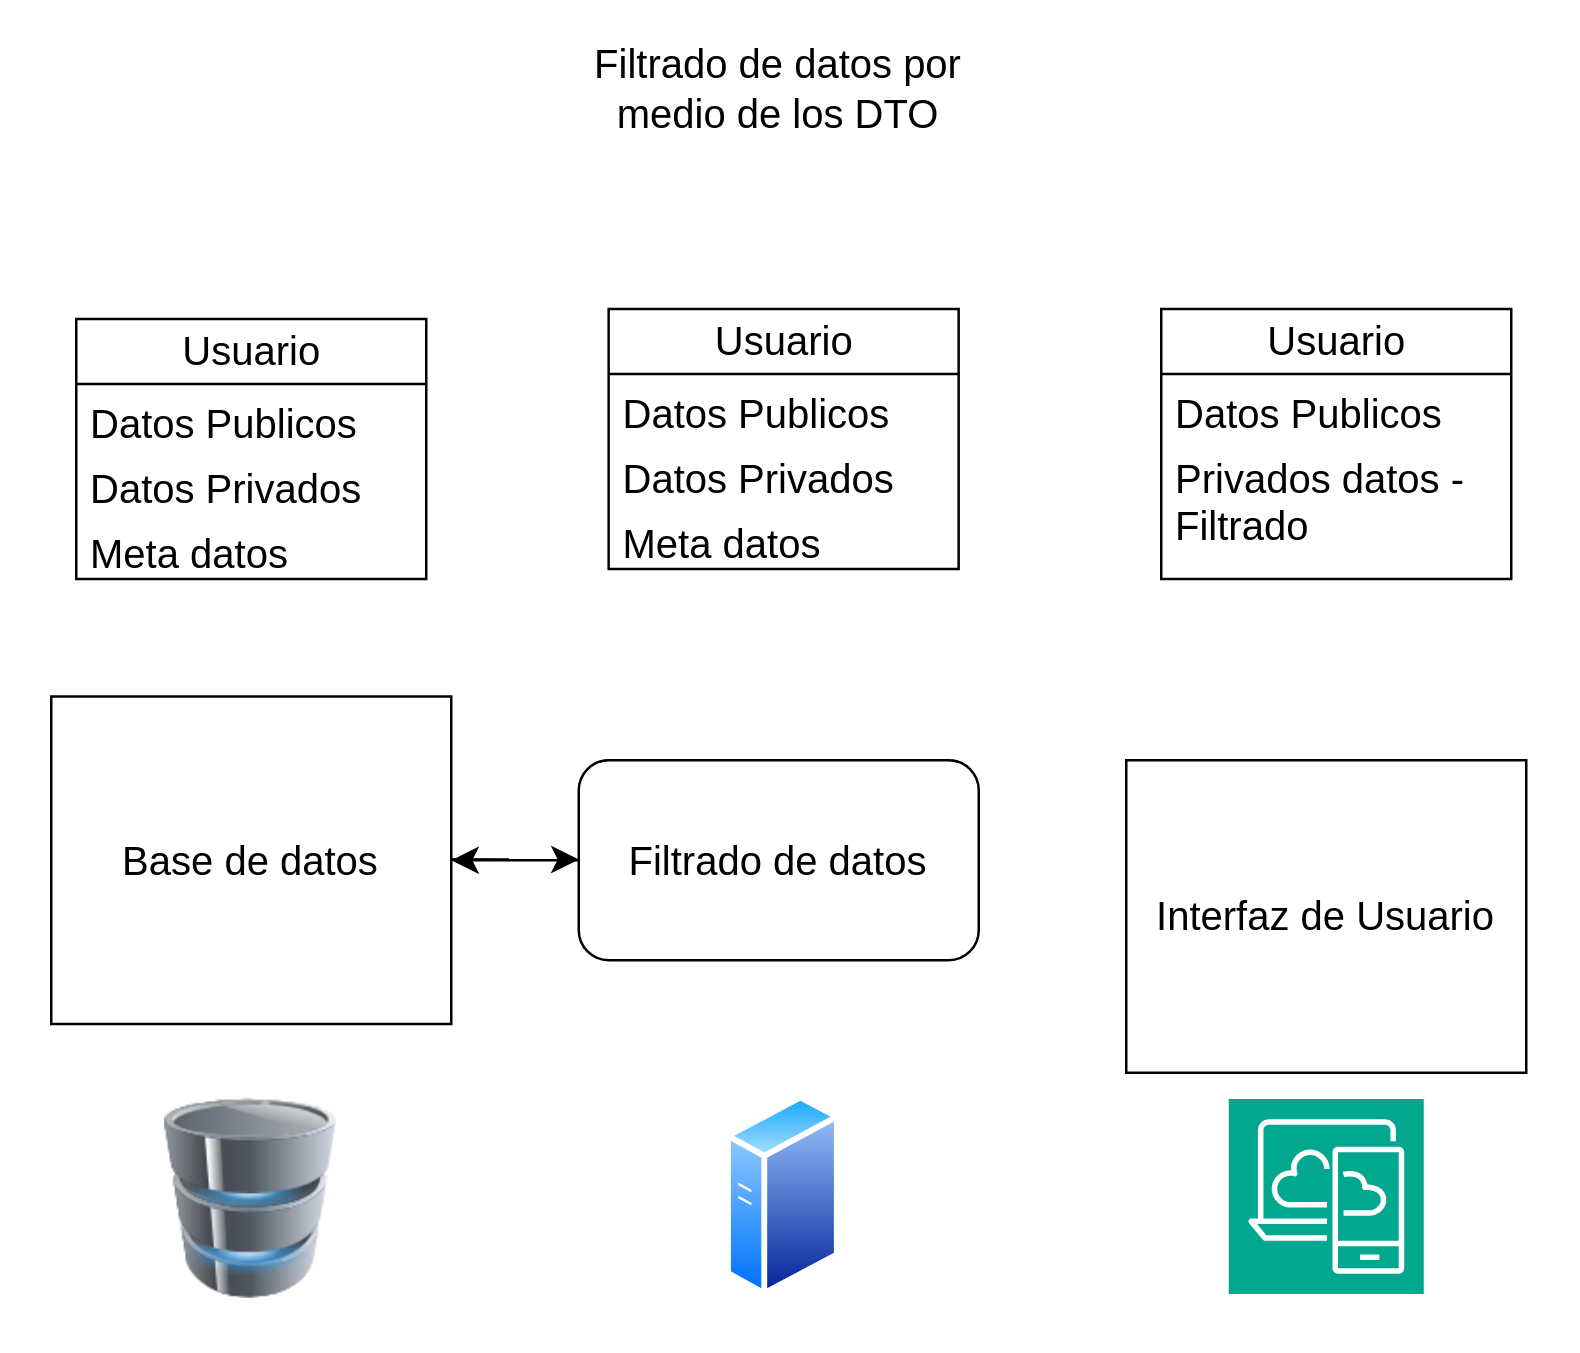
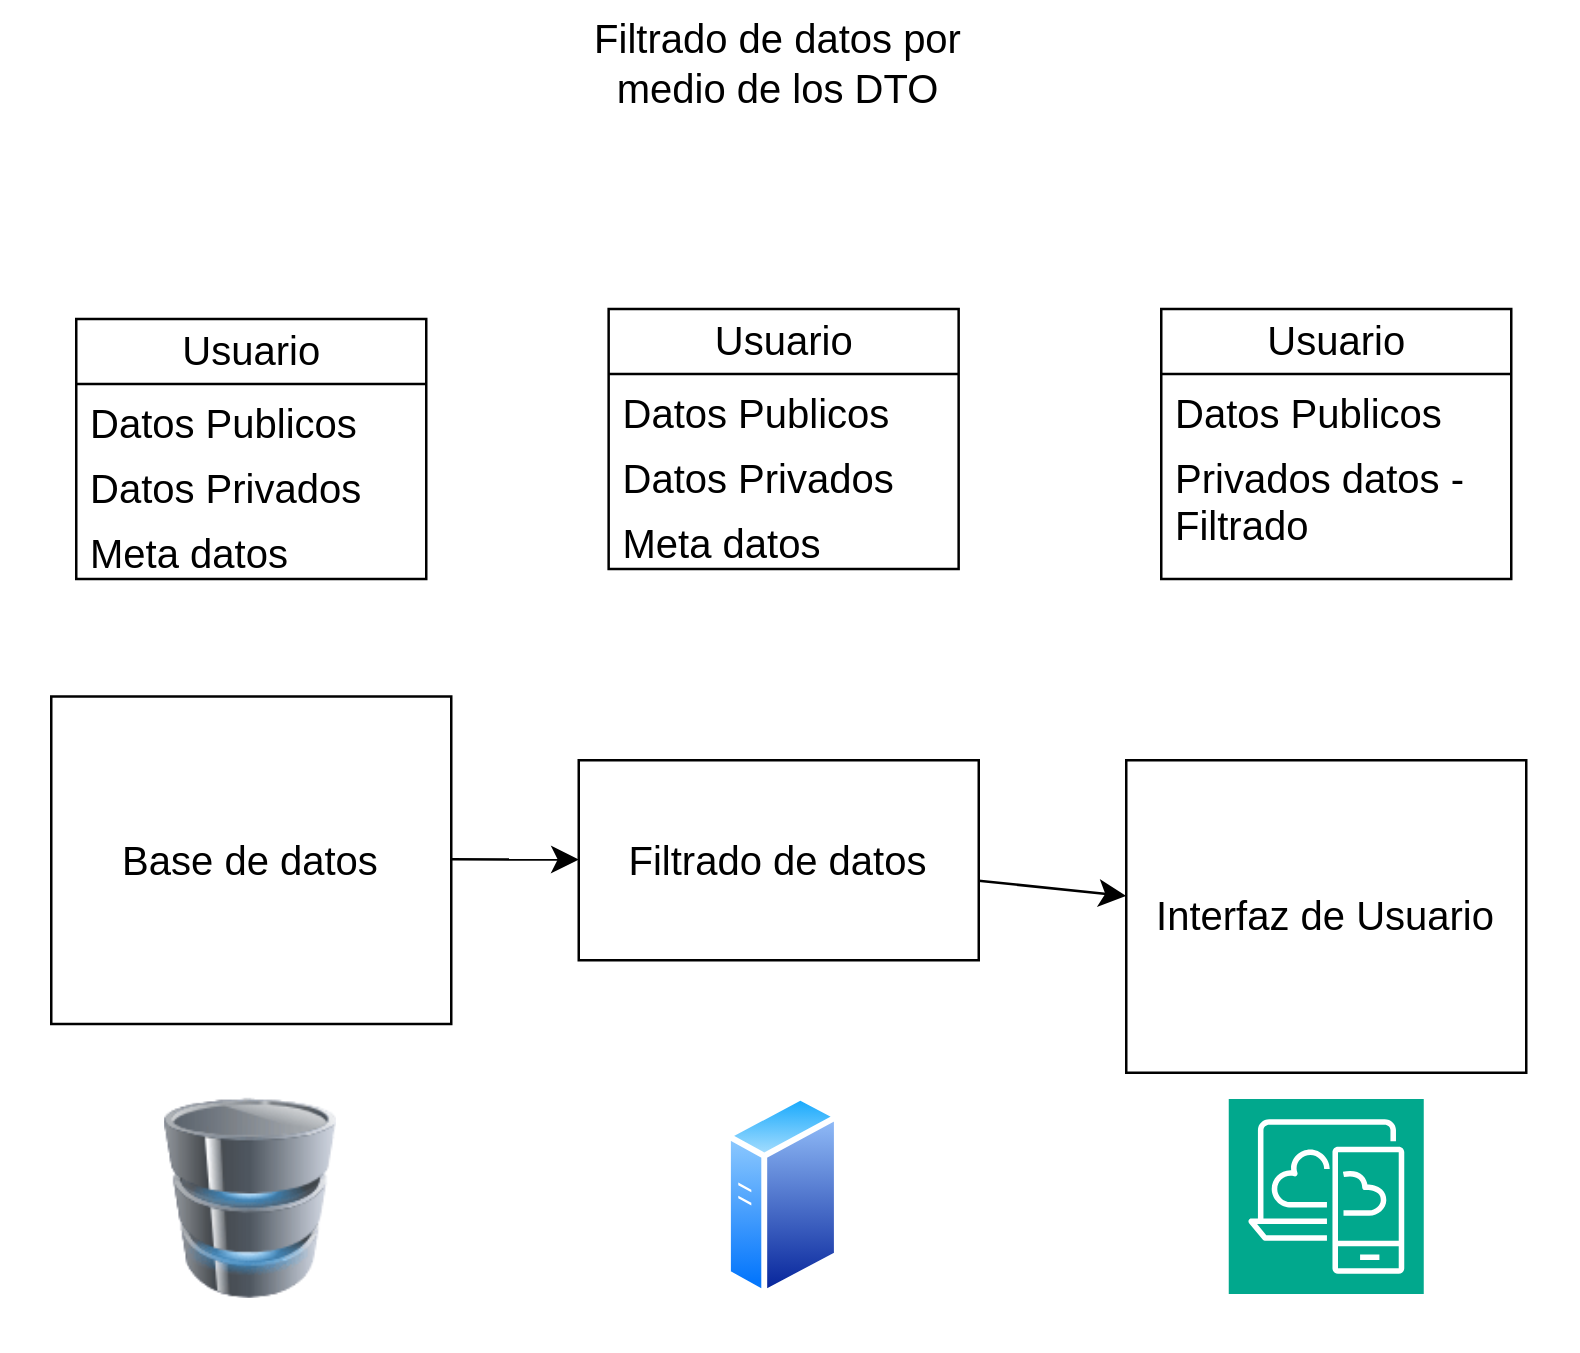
node "Filtrado de datos por medio de los DTO": moved (779, 89) -> (779, 64)
edge "Filtrado de datos" -> "Base de datos": now "Filtrado de datos" -> "Interfaz de Usuario"
node "Filtrado de datos": shape rounded rectangle -> rectangle
